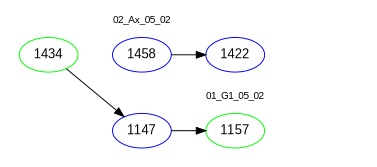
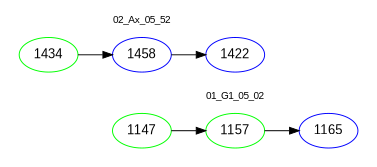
cluster "02_Ax_05_02": label "02_Ax_05_02" -> "02_Ax_05_52"
edge "1434" -> "1147": now "1434" -> "1458"
node "1147": color blue -> green
node "1165": added
